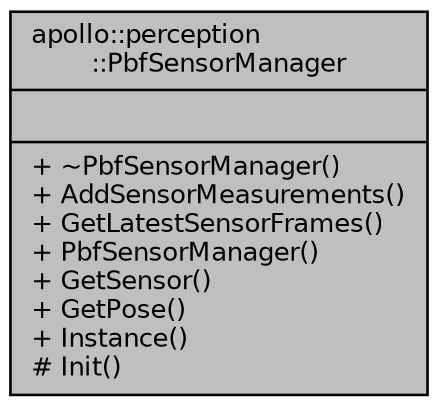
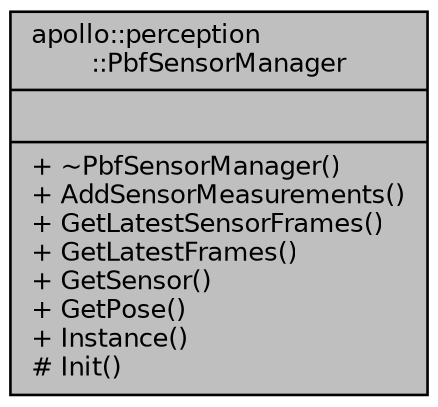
node "apollo::perception": text "+ PbfSensorManager()" -> "+ GetLatestFrames()"
